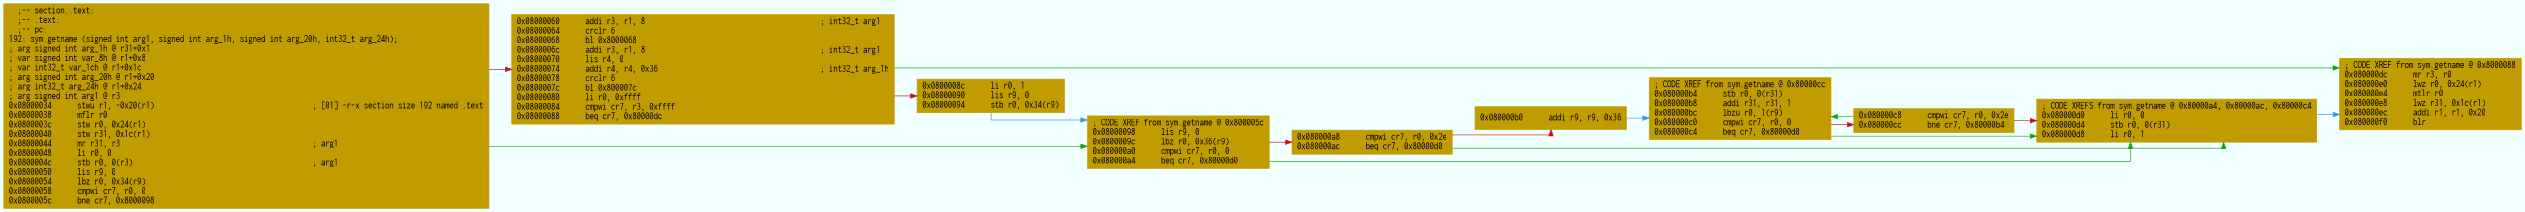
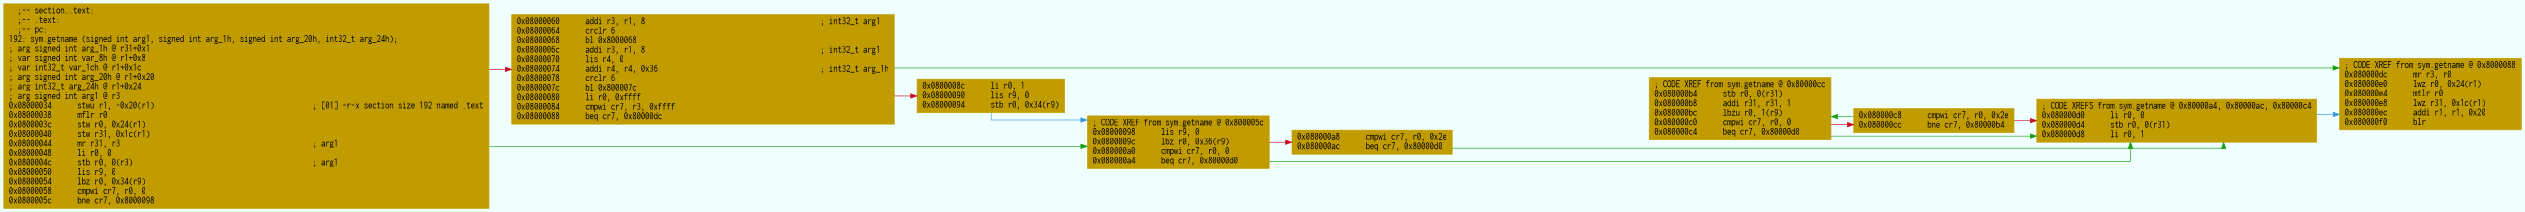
node "0x080000b0      addi r9, r9, 0x36": removed
